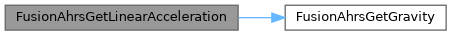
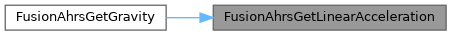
edge "FusionAhrsGetLinearAcceleration" -> "FusionAhrsGetGravity": reversed
